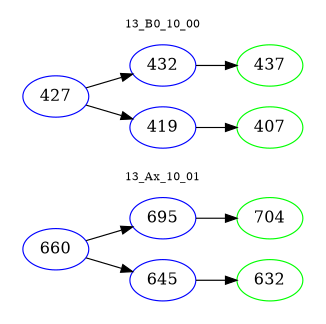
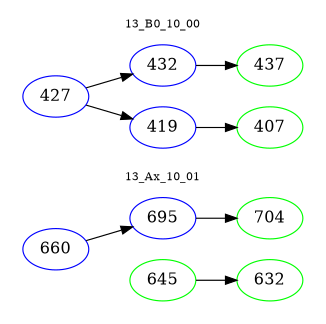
edge "660" -> "645": removed
node "645": color blue -> green
